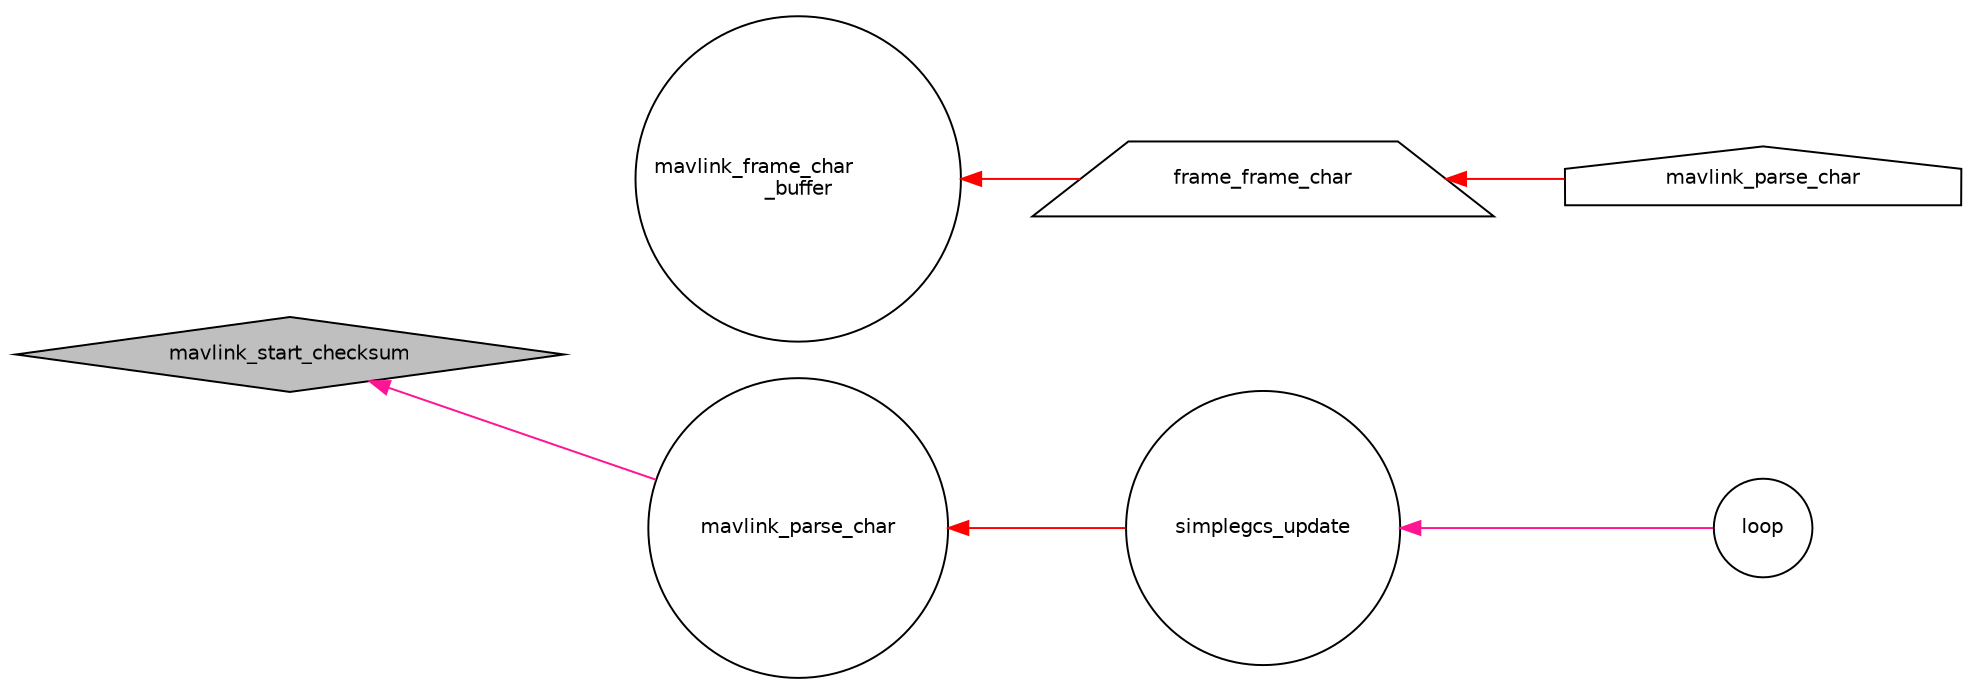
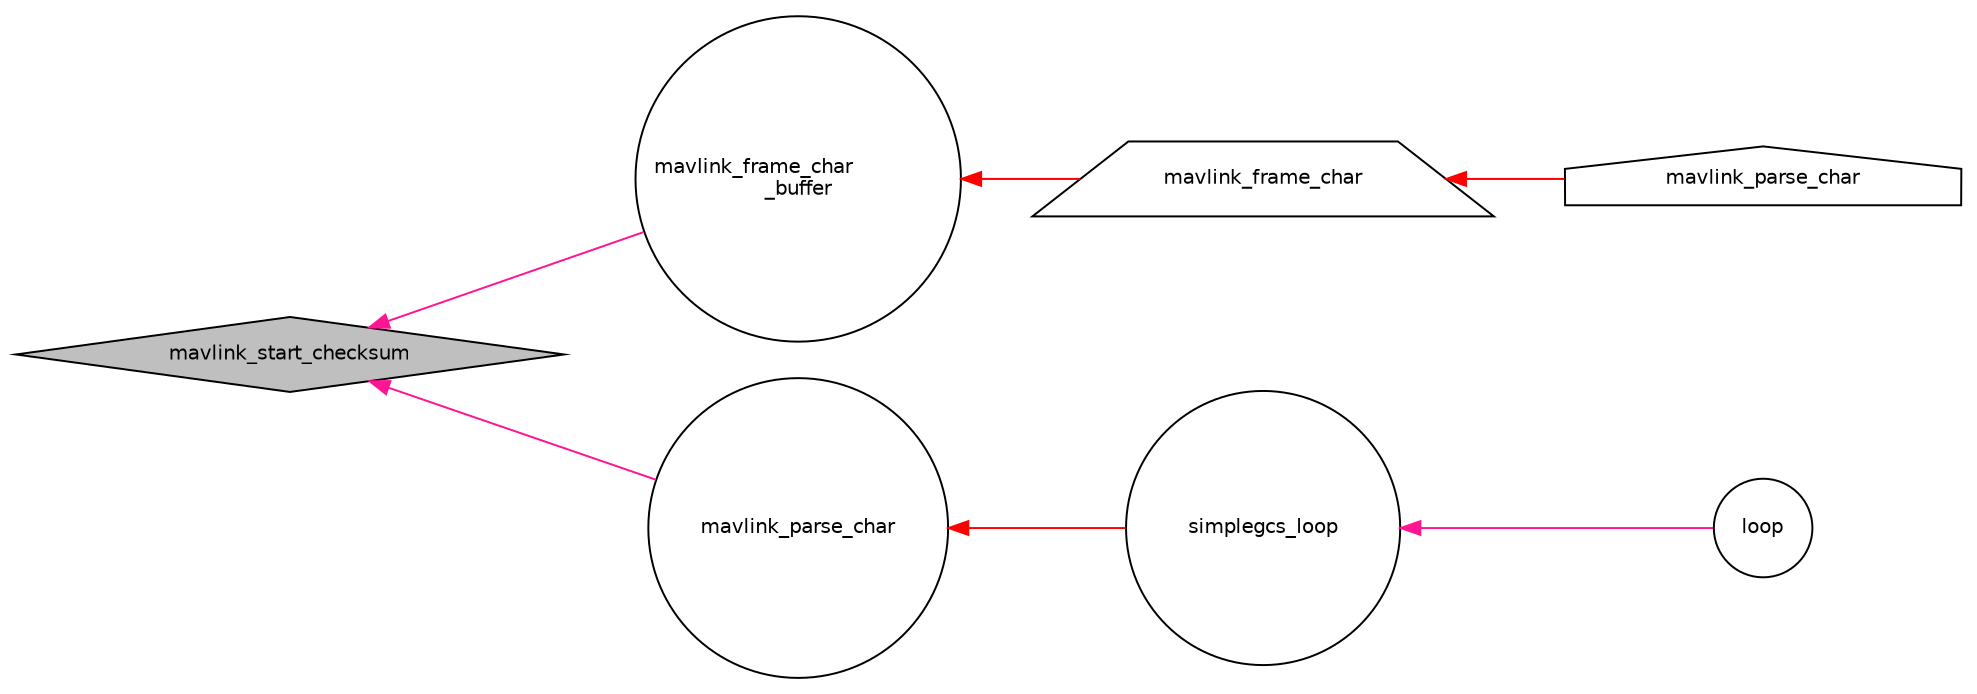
node "frame_frame_char": label "frame_frame_char" -> "mavlink_frame_char"
edge "mavlink_frame_char _buffer" -> "mavlink_start_checksum": added
node "simplegcs_update": label "simplegcs_update" -> "simplegcs_loop"
